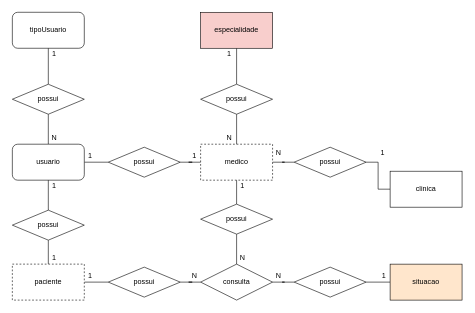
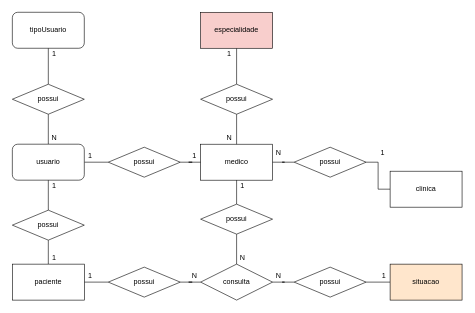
node "medico": style dashed -> solid
node "paciente": style dashed -> solid
